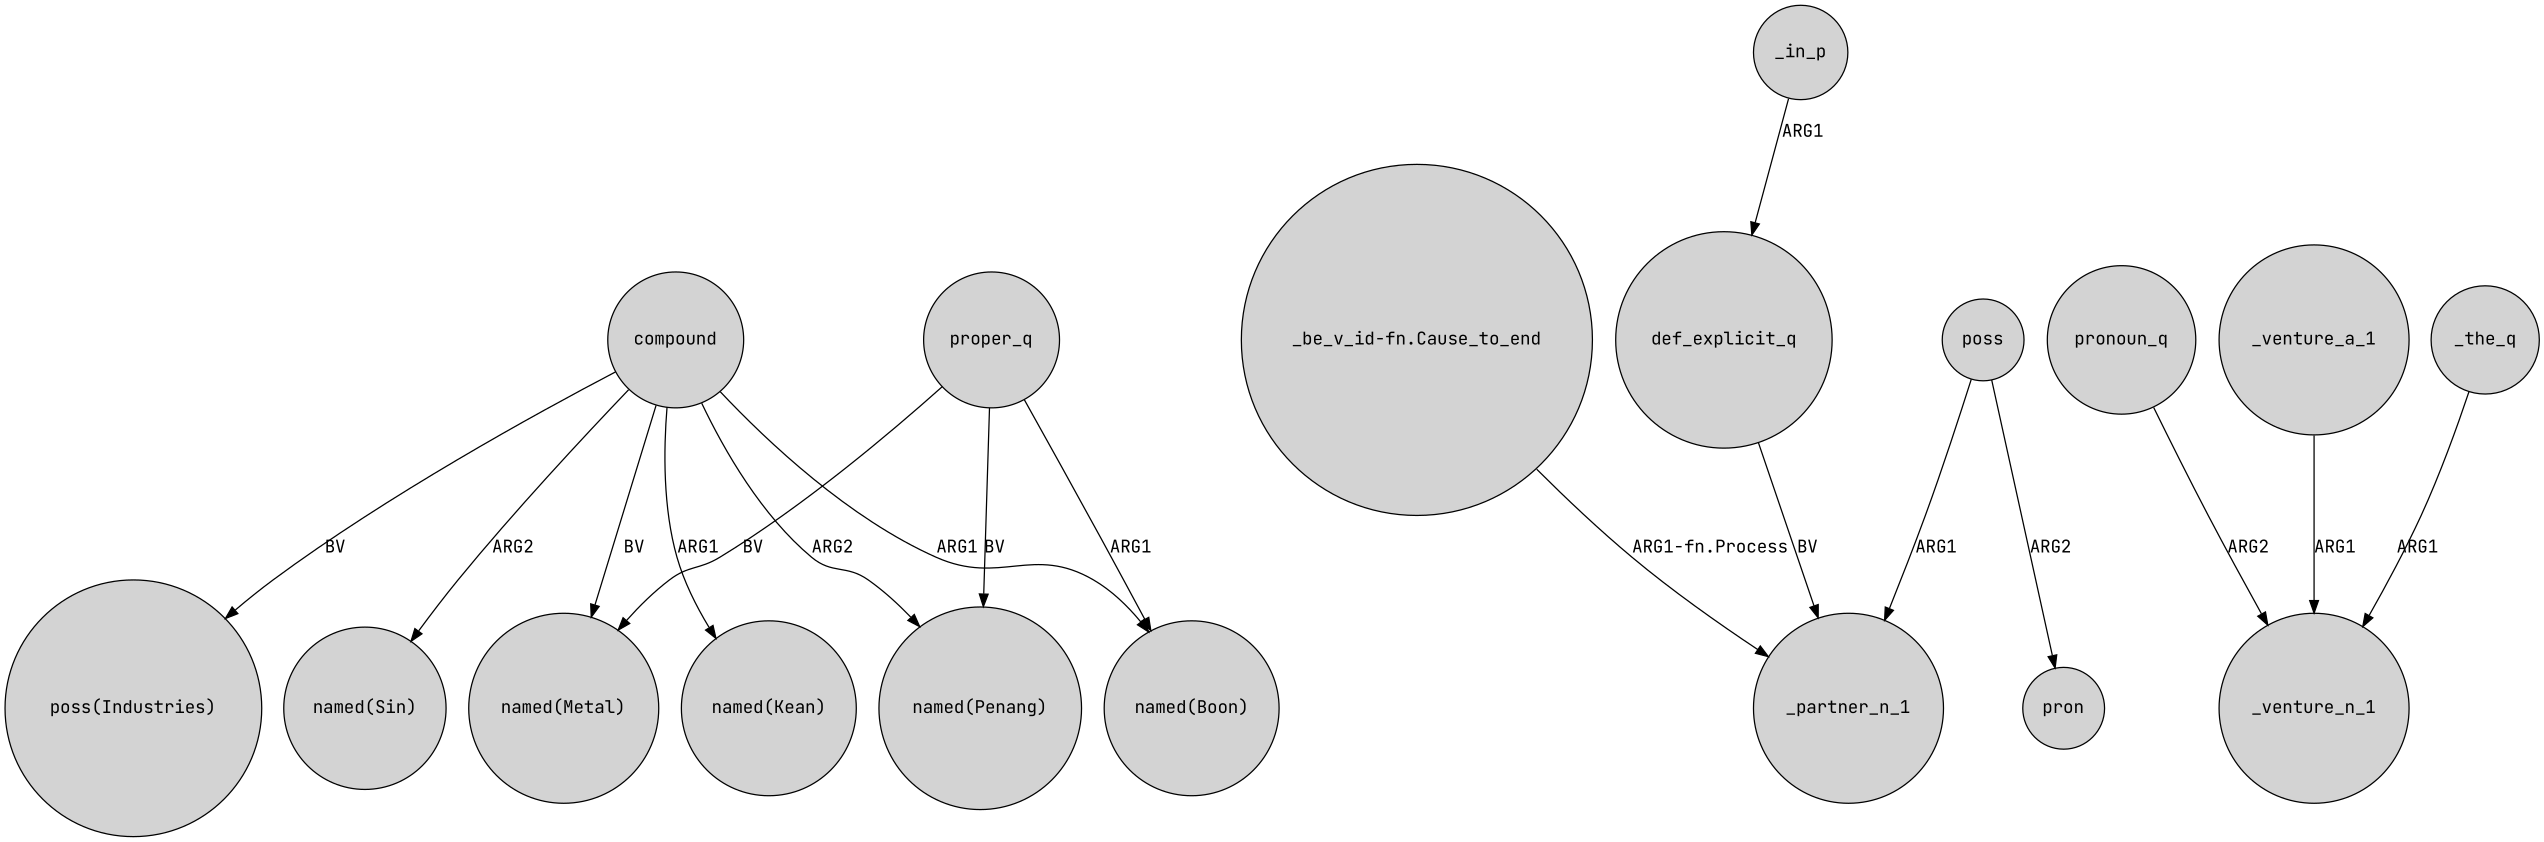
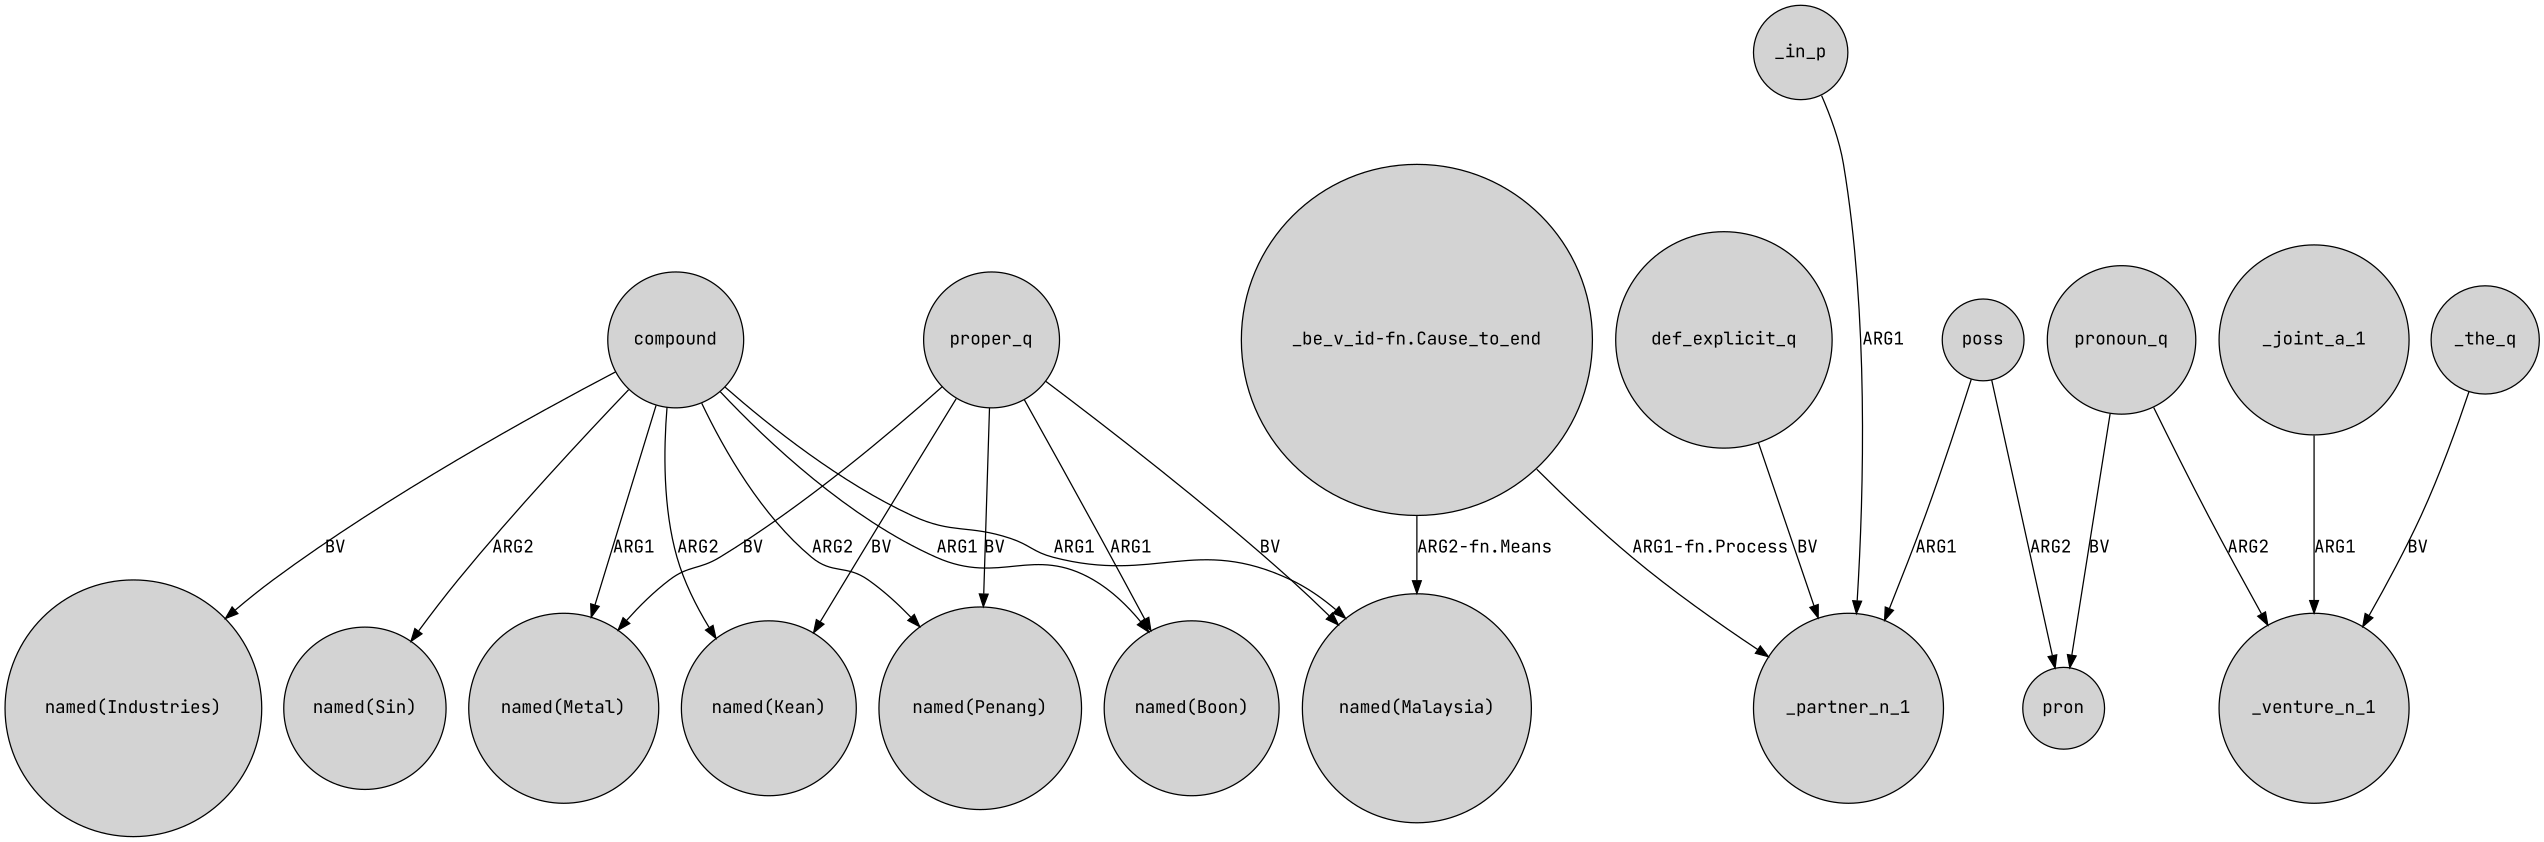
edge "_in_p" -> "def_explicit_q": now "_in_p" -> "_partner_n_1"
node "_venture_a_1": label "_venture_a_1" -> "_joint_a_1"
edge "proper_q" -> "named(Kean)": added, label "BV"
edge "pronoun_q" -> "pron": added, label "BV"
edge "compound" -> "named(Metal)": label "BV" -> "ARG1"
edge "compound" -> "named(Kean)": label "ARG1" -> "ARG2"
edge "_the_q" -> "_venture_n_1": label "ARG1" -> "BV"
node "poss(Industries)": label "poss(Industries)" -> "named(Industries)"
node "named(Malaysia)": added
